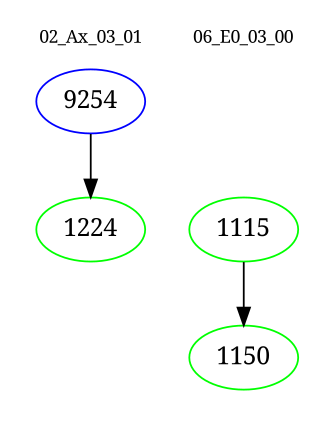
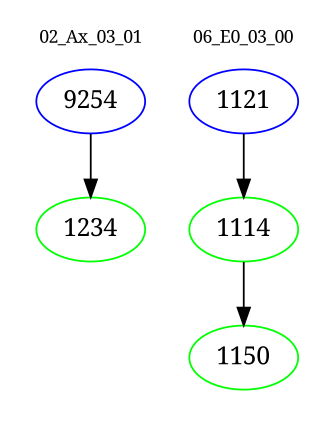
node "1121": added
node "1224": label "1224" -> "1234"
node "1115": label "1115" -> "1114"
